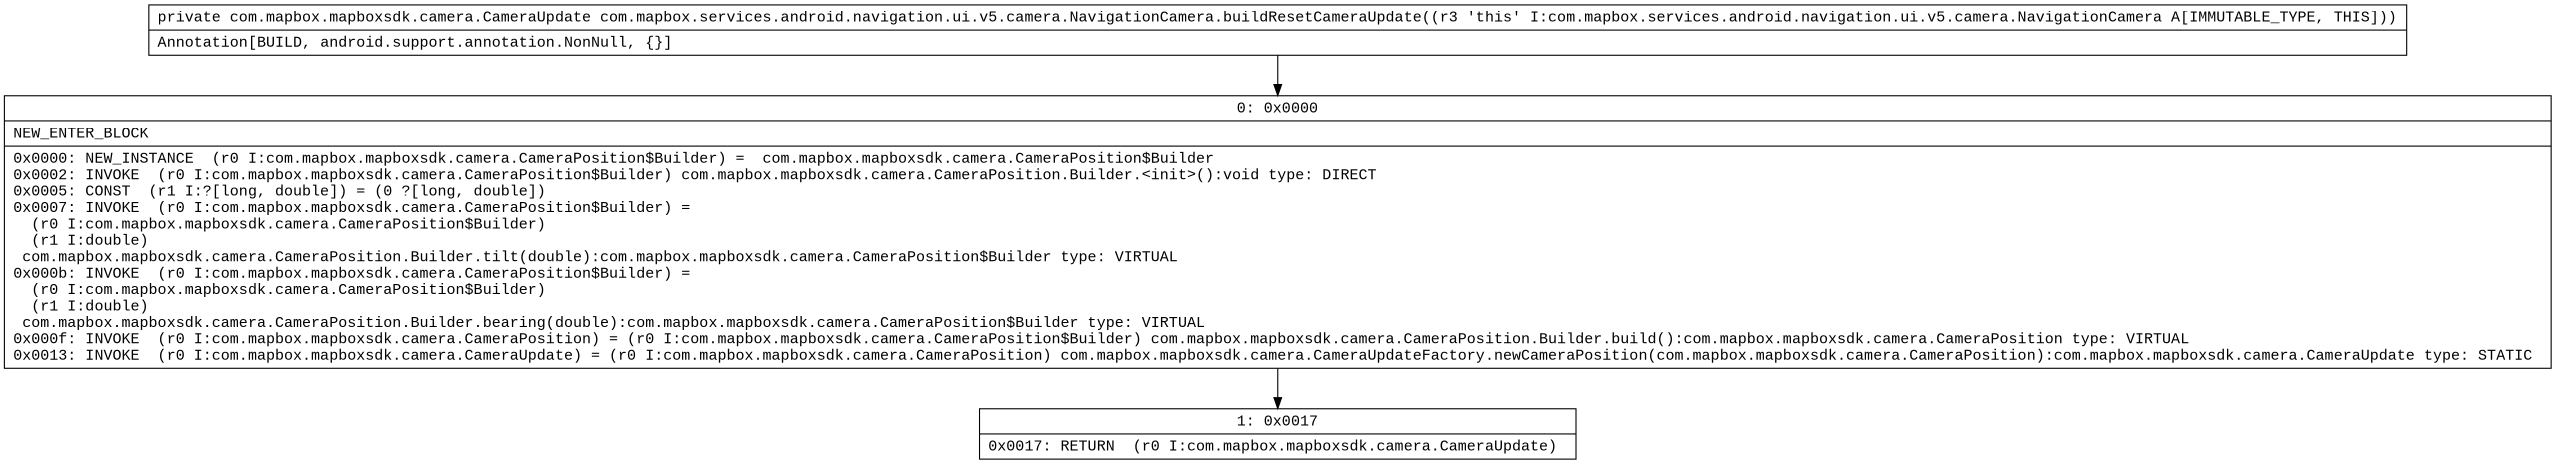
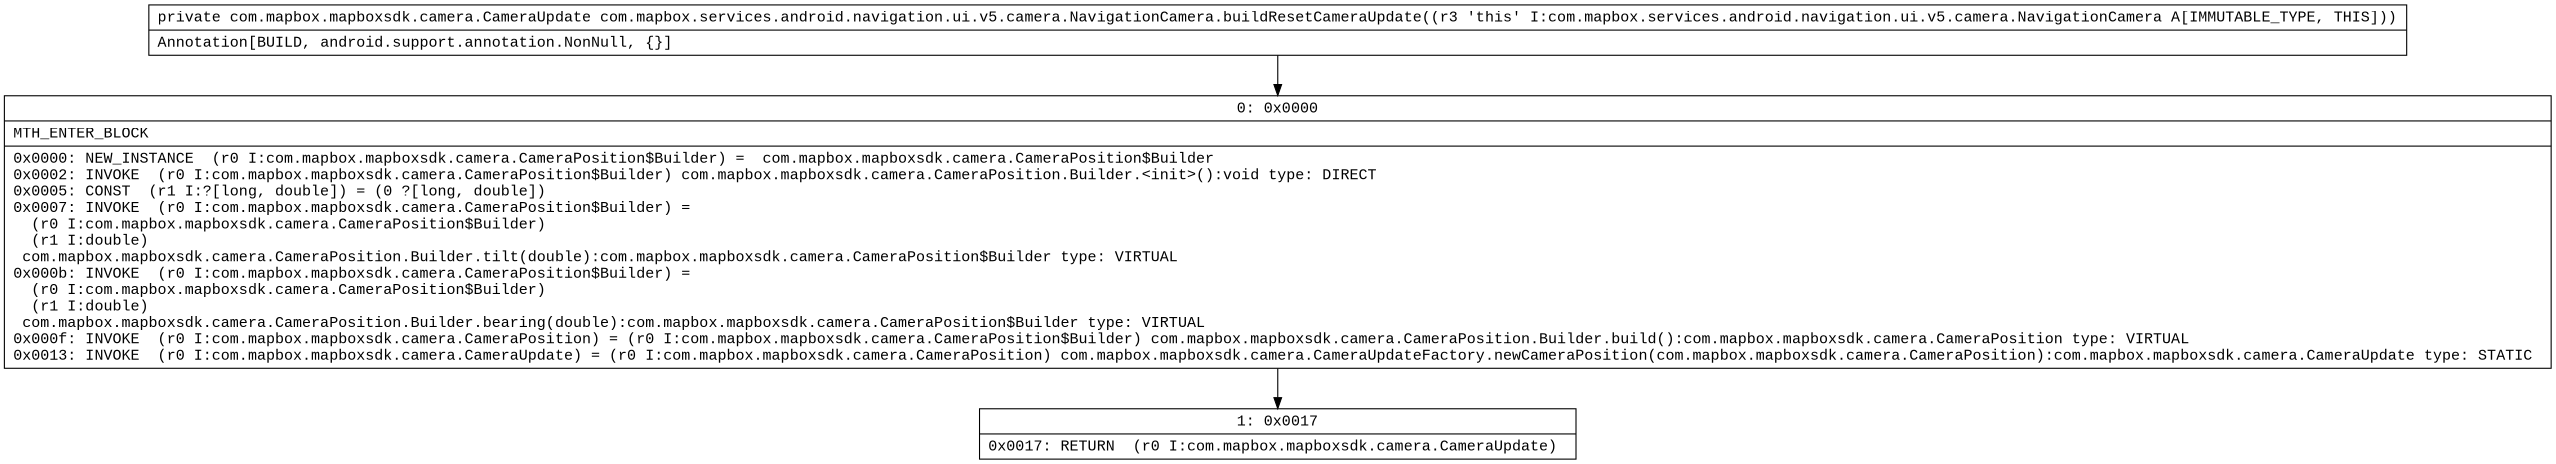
node "0: 0x0000": text "NEW_ENTER_BLOCK" -> "MTH_ENTER_BLOCK"
